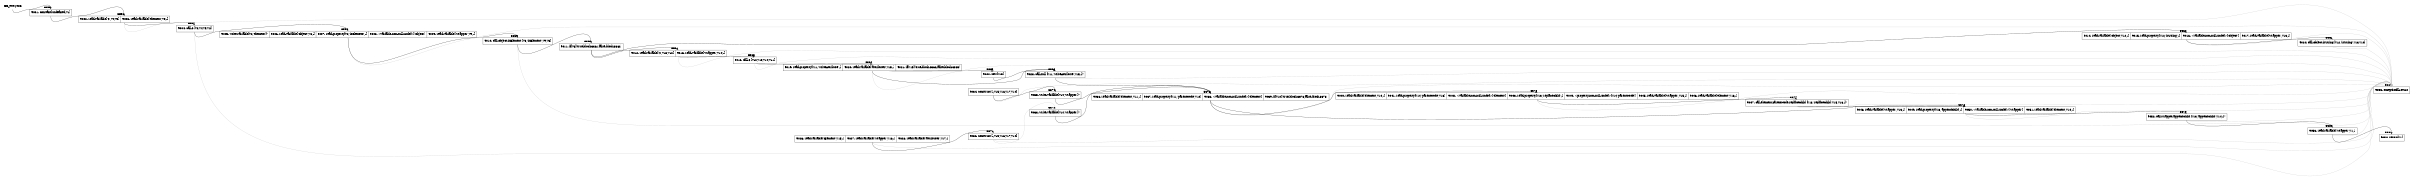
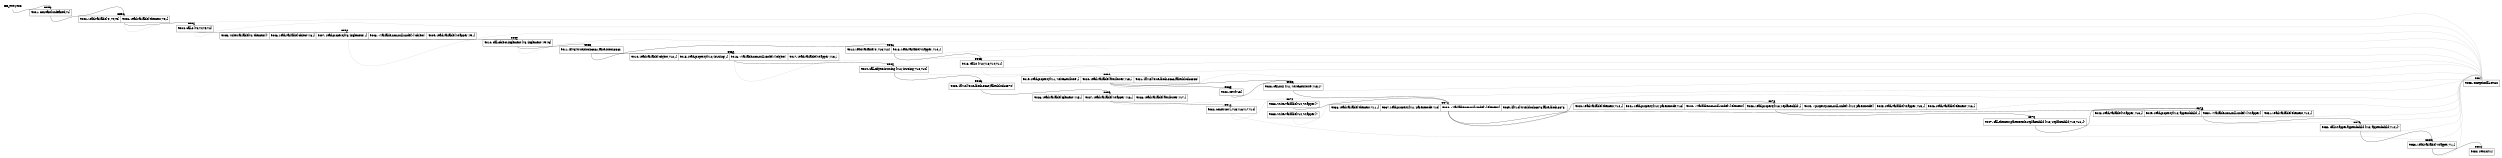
edge "9018: call-$ [v12,v13,v14,v11]" -> "9019: read-property[v11,'writeAttribute',-]": color black -> gray
node "9025: if[v10](true-block:3369,false-block:3370)": added
edge "9035: write-variable[v14,'wrapper']*" -> "9036: read-variable['element',v11,-]": color black -> gray
node "9034: construct [-,v15,v16,v17,v14]": removed
